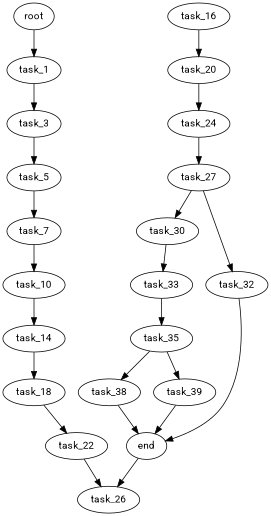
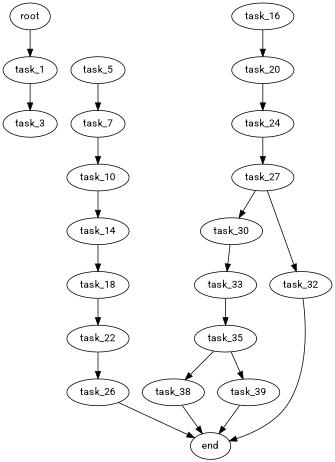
edge "task_3" -> "task_5": removed
edge "end" -> "task_26": reversed
